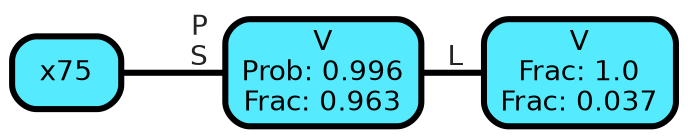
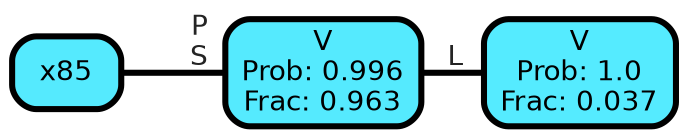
node "x75": label "x75" -> "x85"
node "V Frac: 1.0 Frac: 0.037": label "V Frac: 1.0 Frac: 0.037" -> "V Prob: 1.0 Frac: 0.037"
